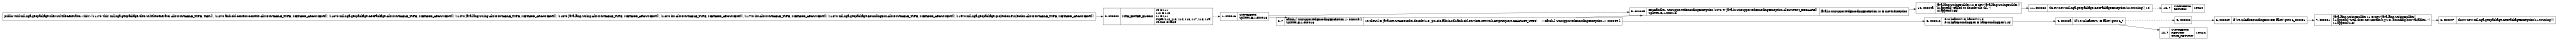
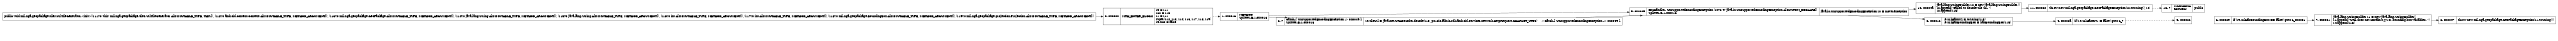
node "13: ?": text "return" -> "public"
node "10: 0x004a": text "r2.append(r65)" -> "r2.append(r15)"
node "0: 0x0000": text "r10 = r15" -> "r60 = r15"
node "1: 0x0016": text "SYNTHETIC" -> "METHOD"
node "3: 0x001c": text "r9.urlHasXYZ = hasXYZ(r15)" -> "r9.urlHasXYZ = toString(r15)"
edge "5: 0x002c" -> "6: 0x002e": removed
edge "2: ?" -> "3: 0x001c": now "9: 0x0049" -> "3: 0x001c"
node "7: 0x0031": text "r1.append(r15)" -> "r4.append(r15)"
node "12: ?": removed
